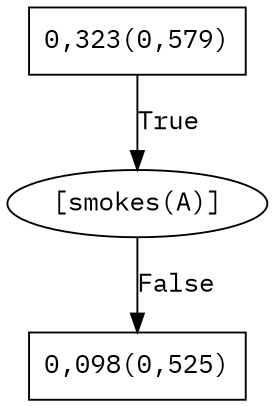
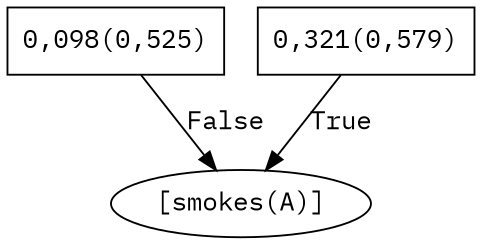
node "0,323(0,579)": label "0,323(0,579)" -> "0,321(0,579)"
edge "[smokes(A)]" -> "0,098(0,525)": reversed
